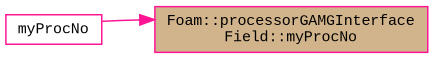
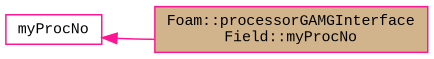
edge "myProcNo" -> "Foam::processorGAMGInterface Field::myProcNo": reversed
